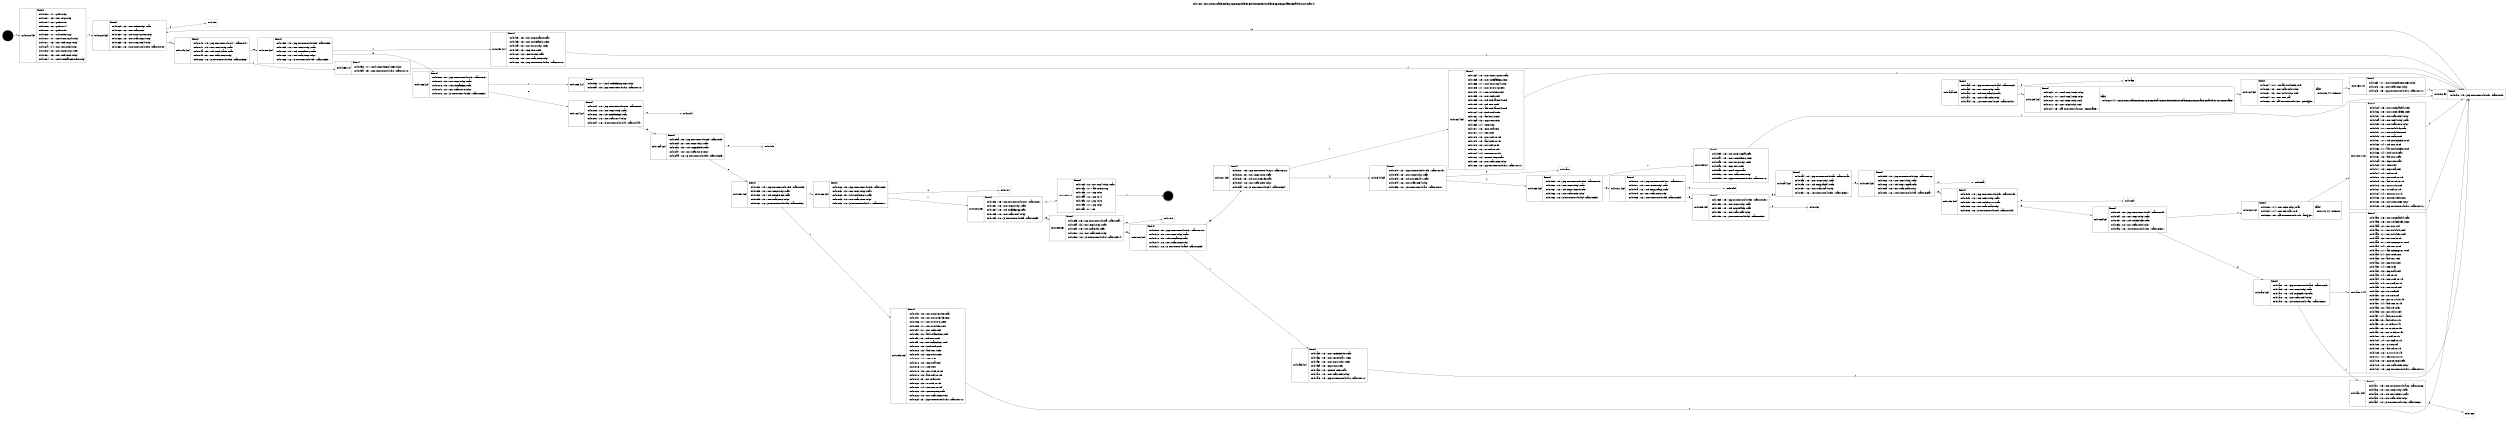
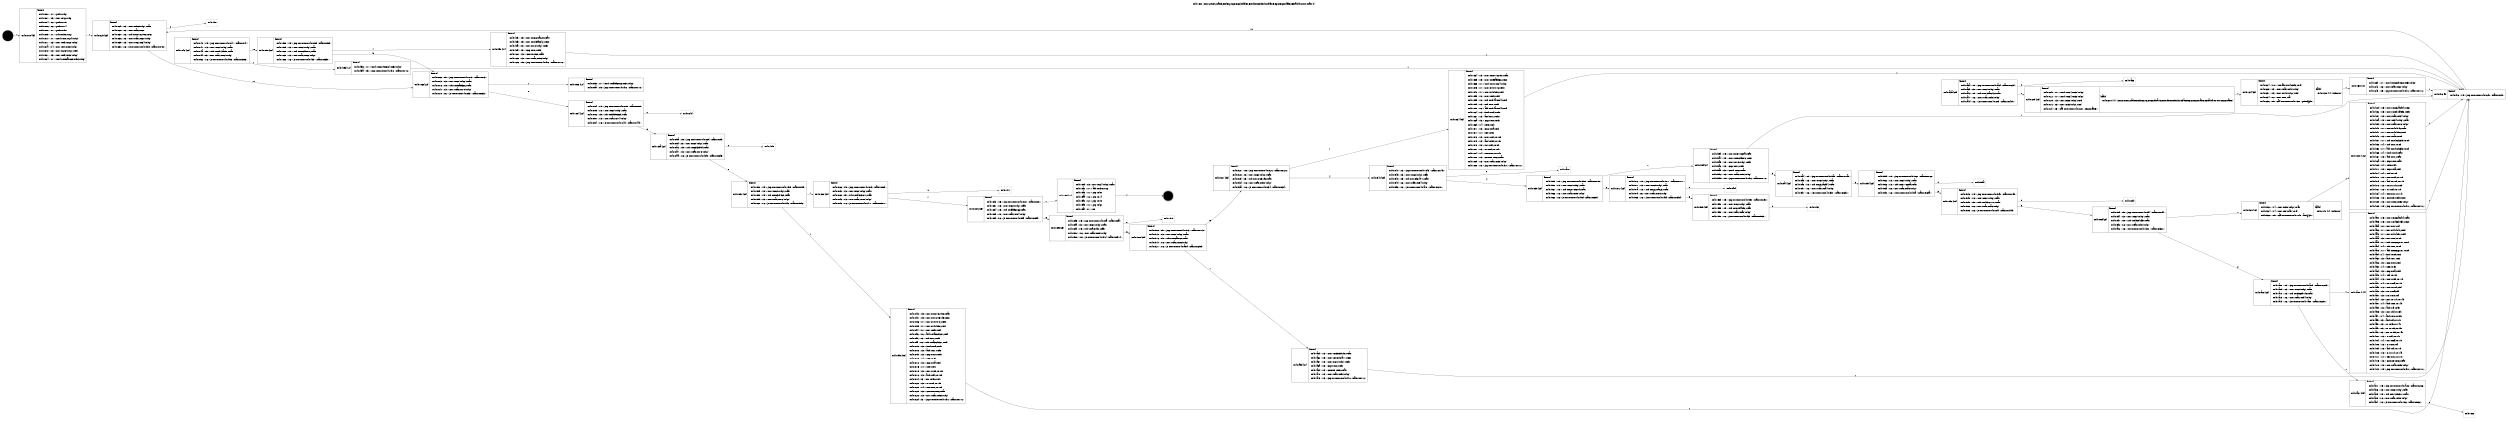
edge "0x40182b [23]" -> "0x401842 [22]": now "0x40182b [23]" -> "0x40186e [22]"
edge "0x40198b [25]" -> "0x4019a4 [25]": now "0x401b9f [27]" -> "0x4019a4 [25]"
